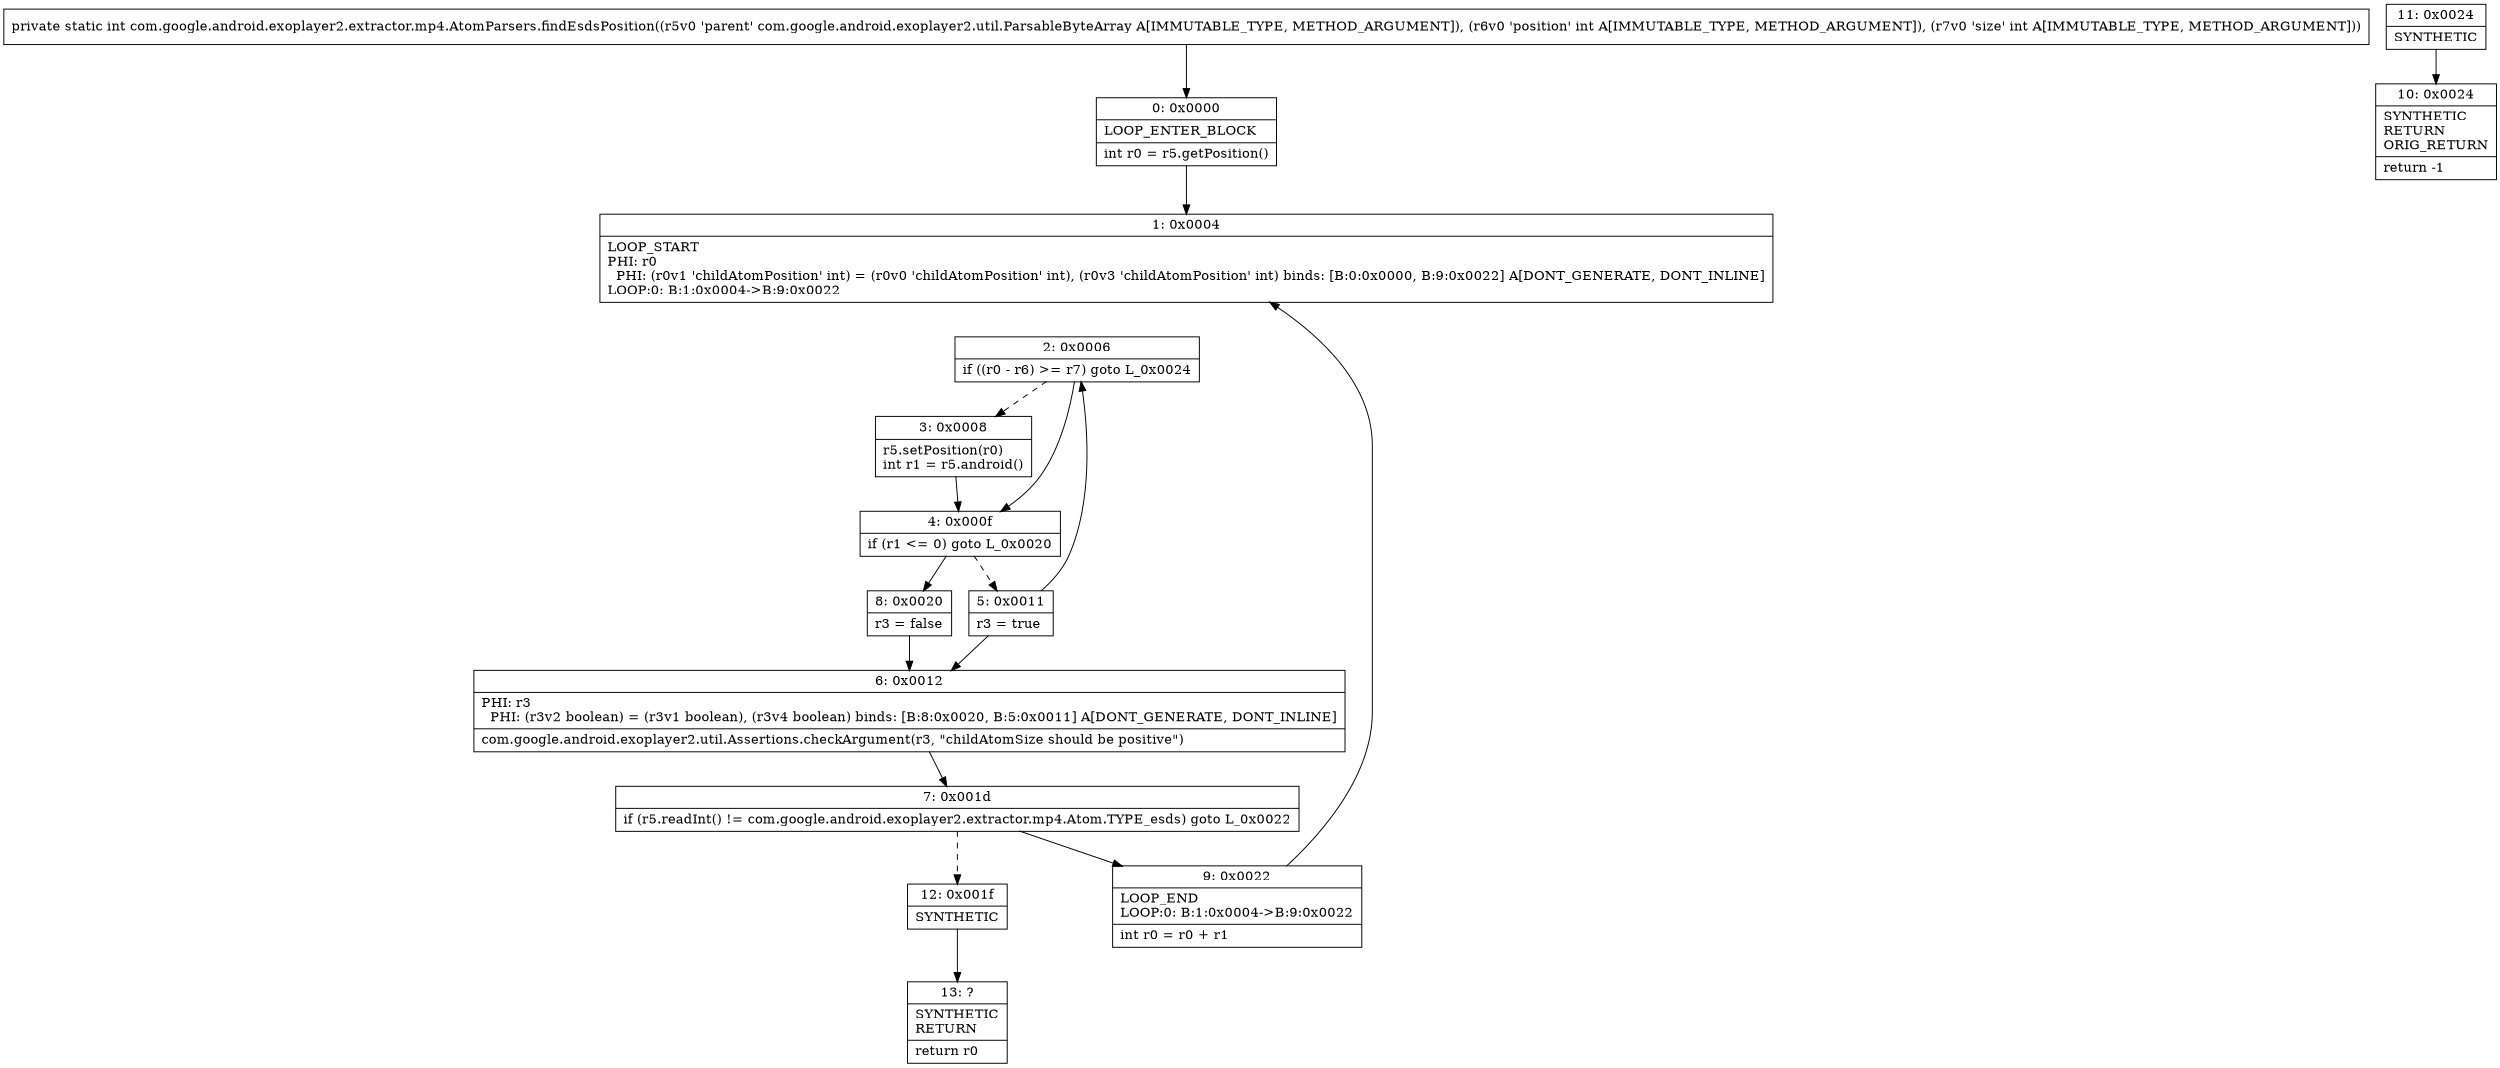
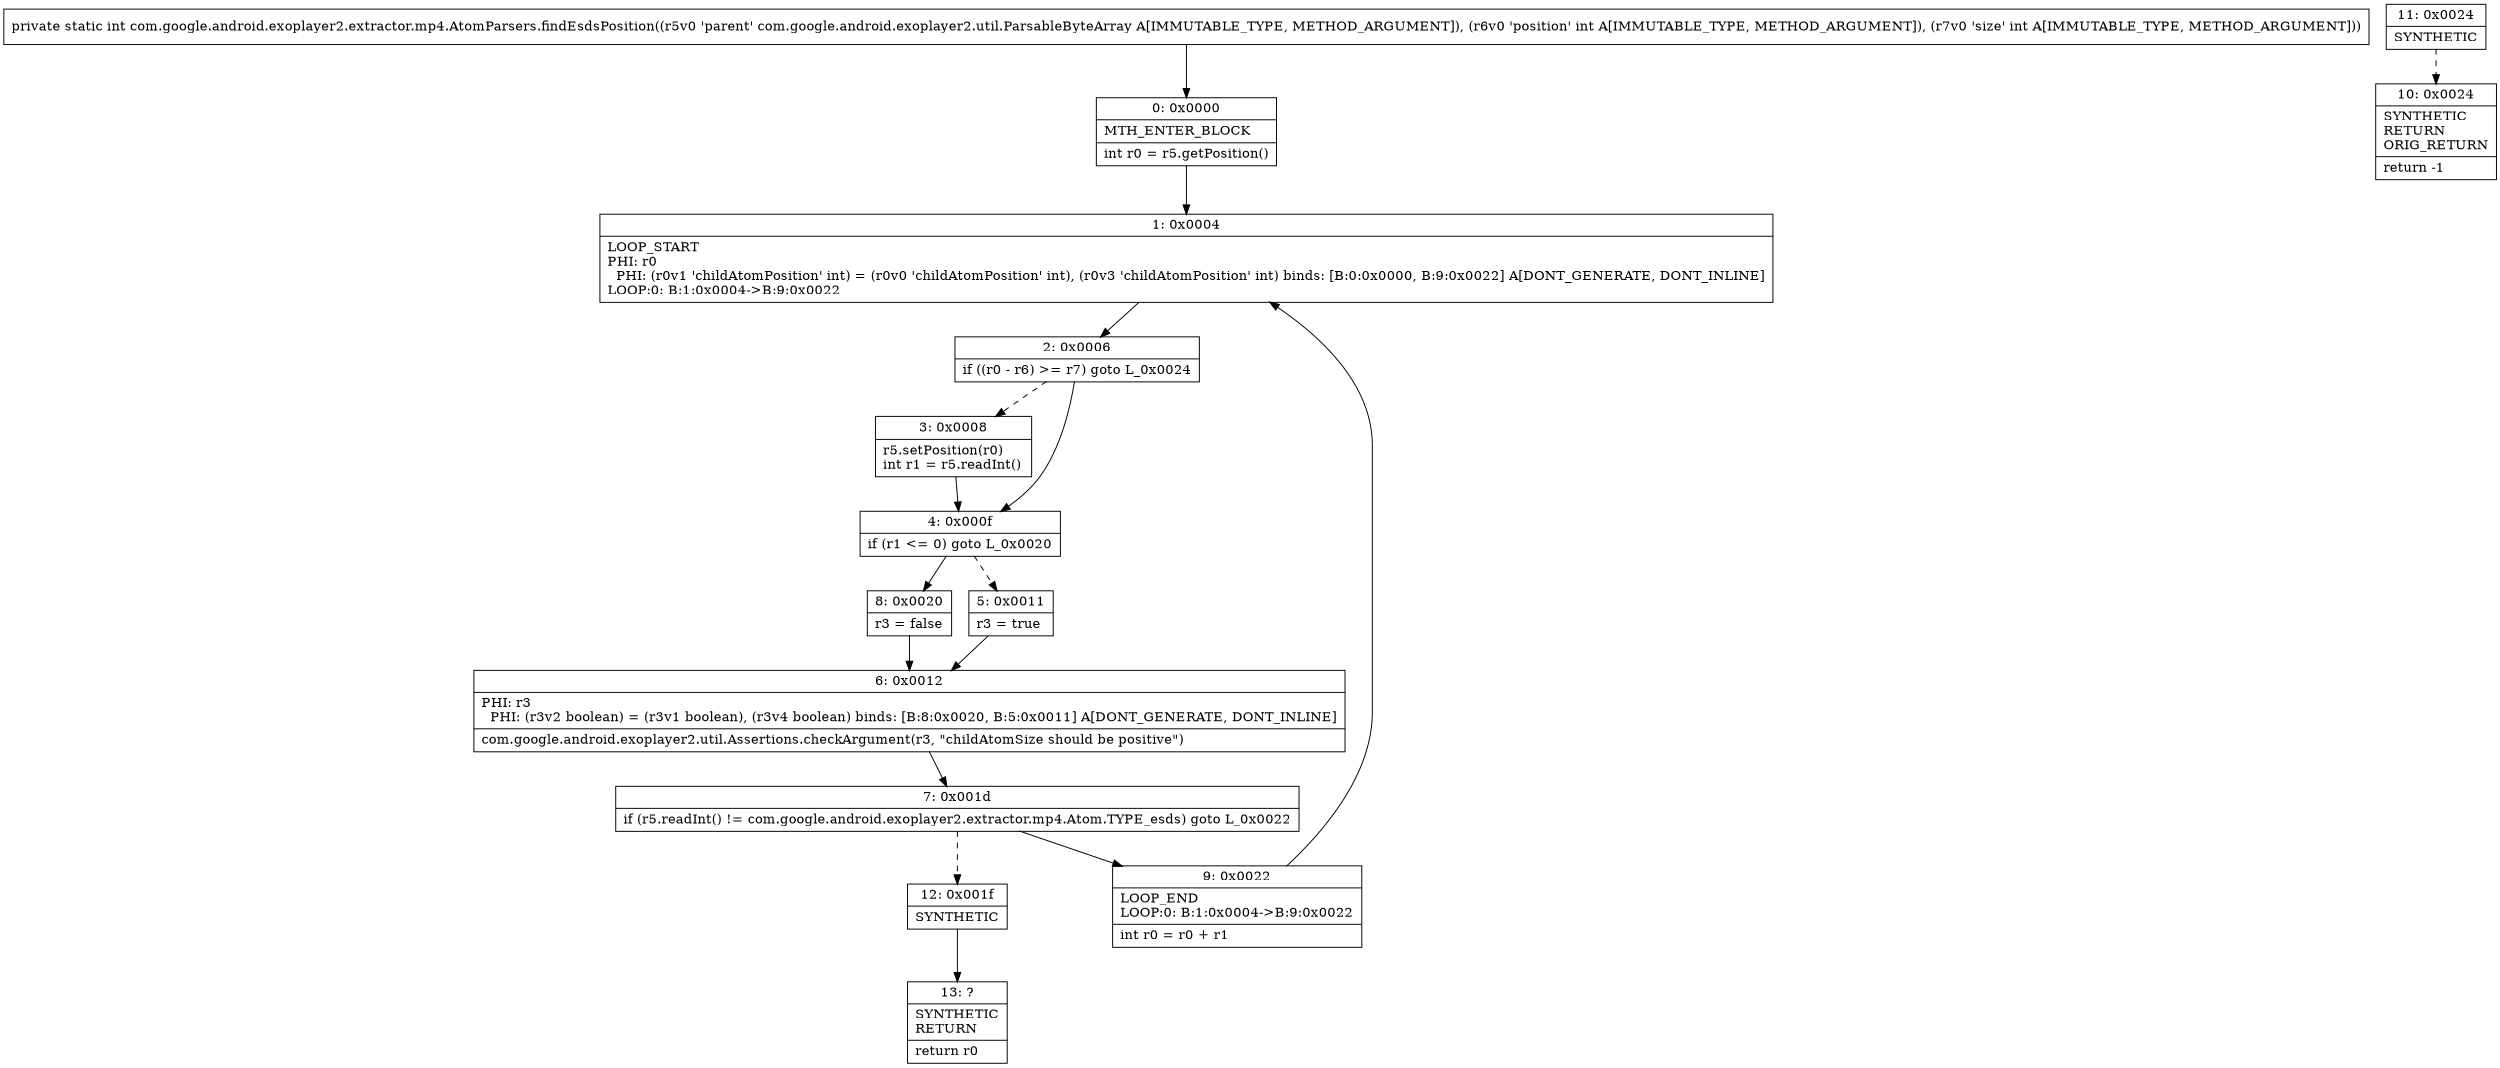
edge "11: 0x0024" -> "10: 0x0024": style solid -> dashed
node "0: 0x0000": text "LOOP_ENTER_BLOCK" -> "MTH_ENTER_BLOCK"
node "3: 0x0008": text "int r1 = r5.android()" -> "int r1 = r5.readInt()"
edge "5: 0x0011" -> "2: 0x0006": now "1: 0x0004" -> "2: 0x0006"
